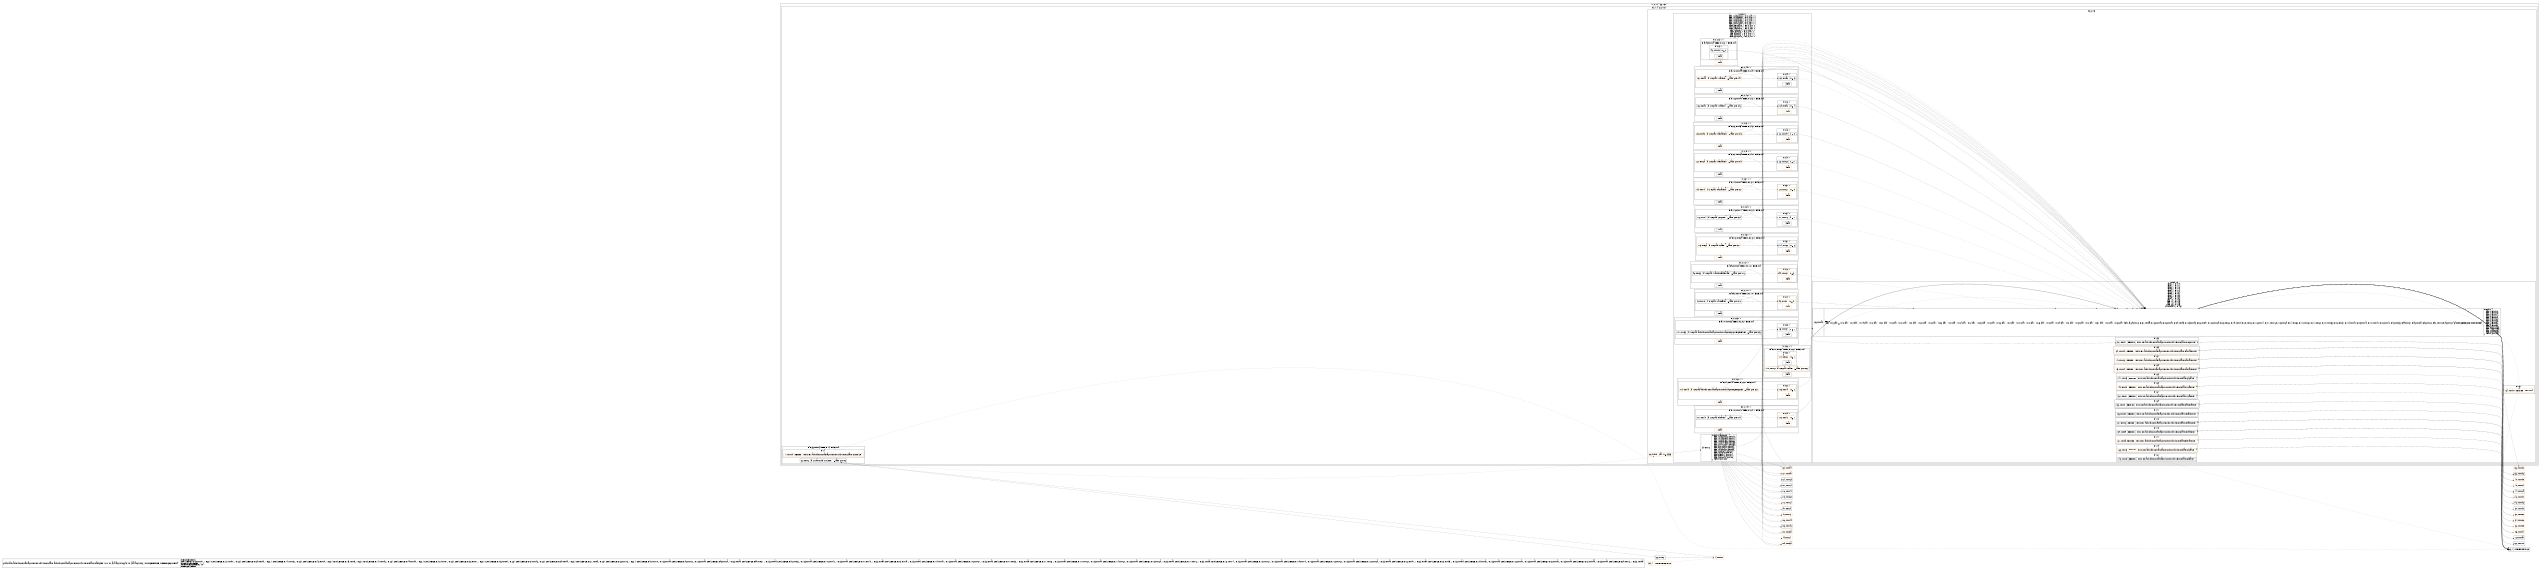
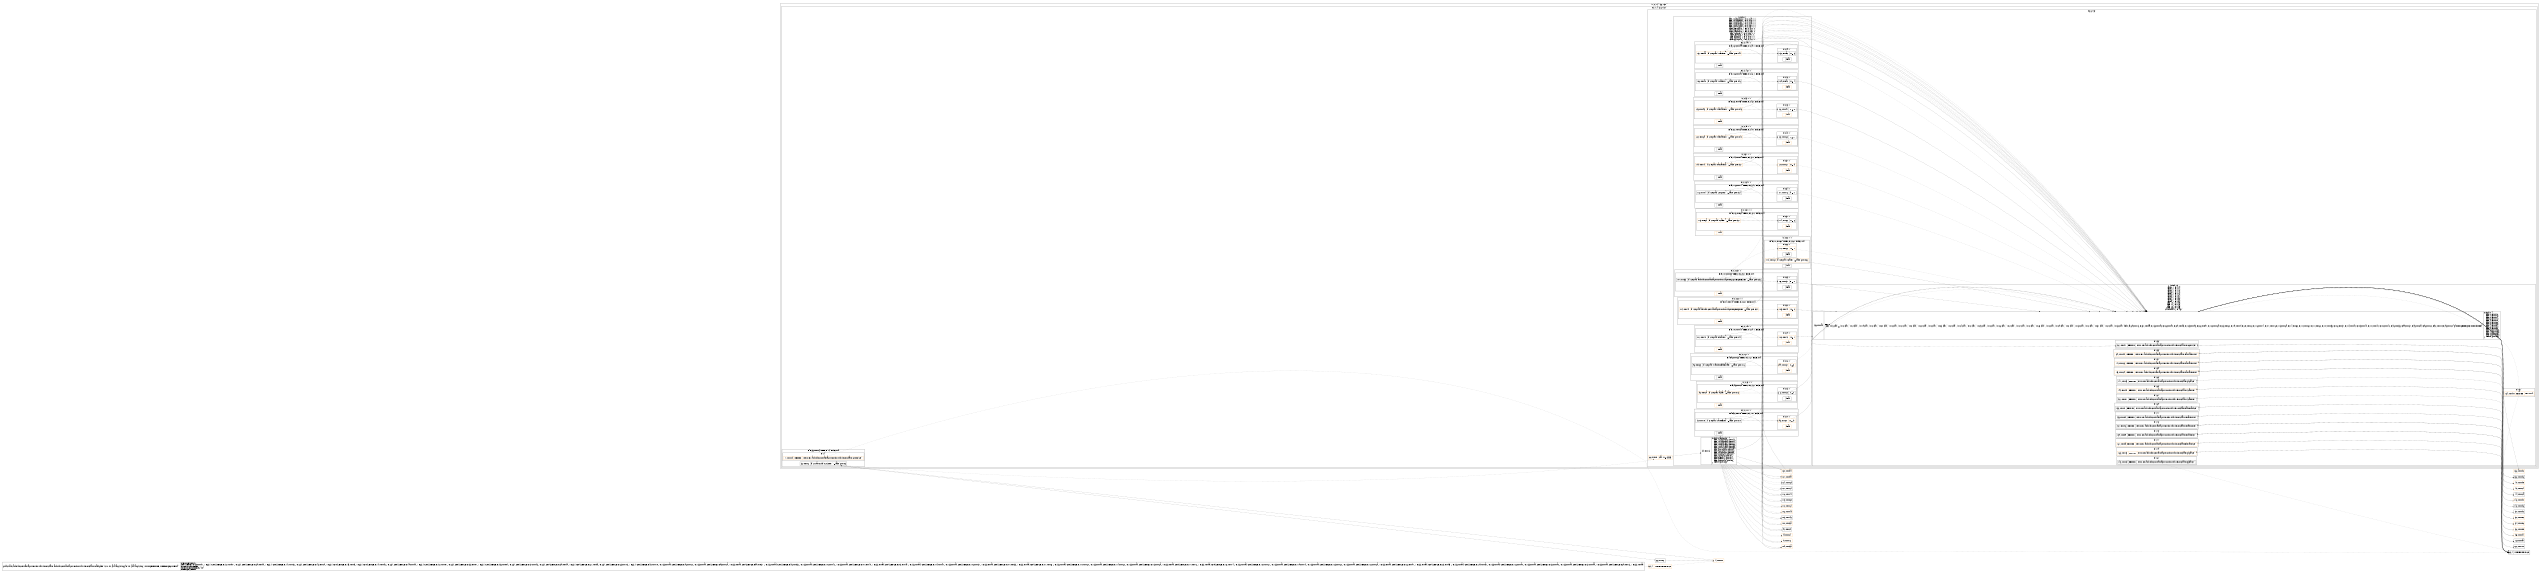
node "95: 0x002a": added
